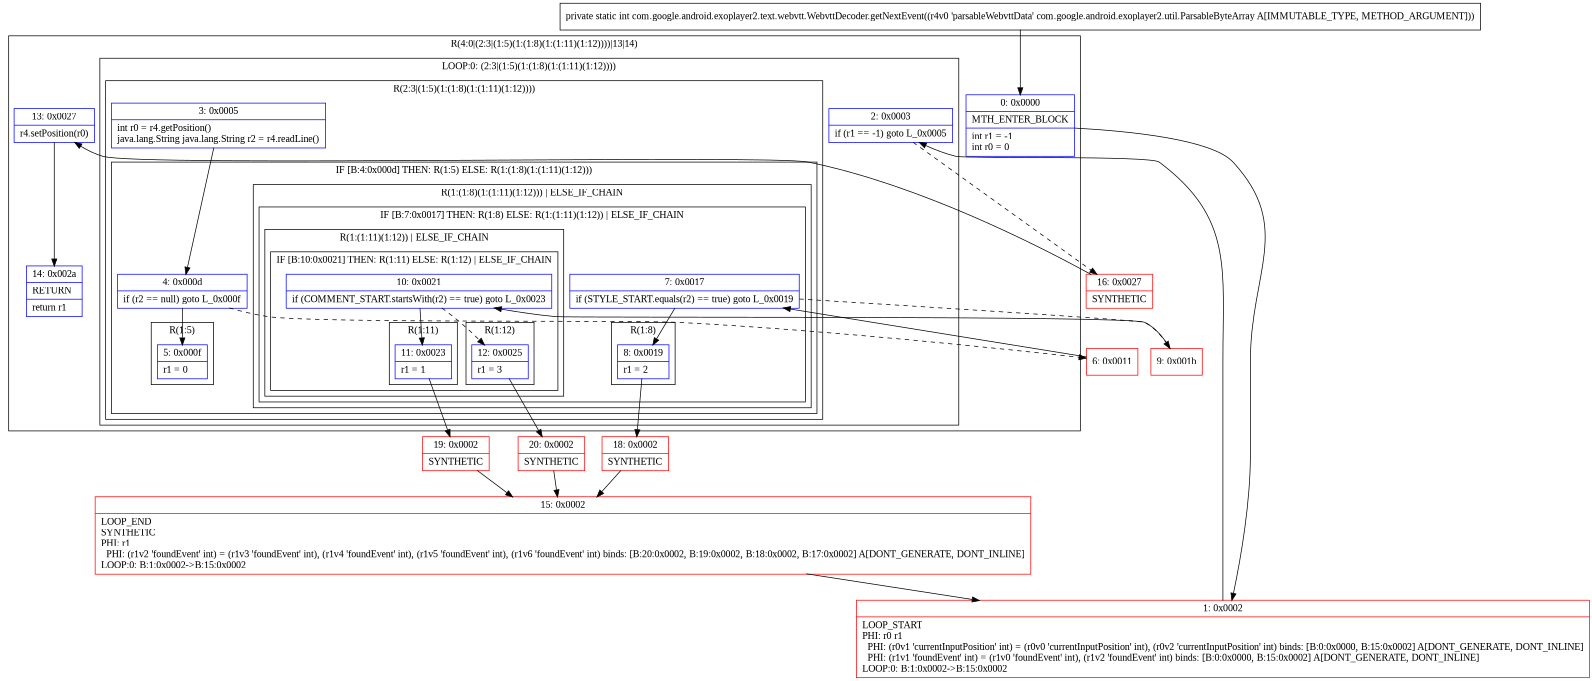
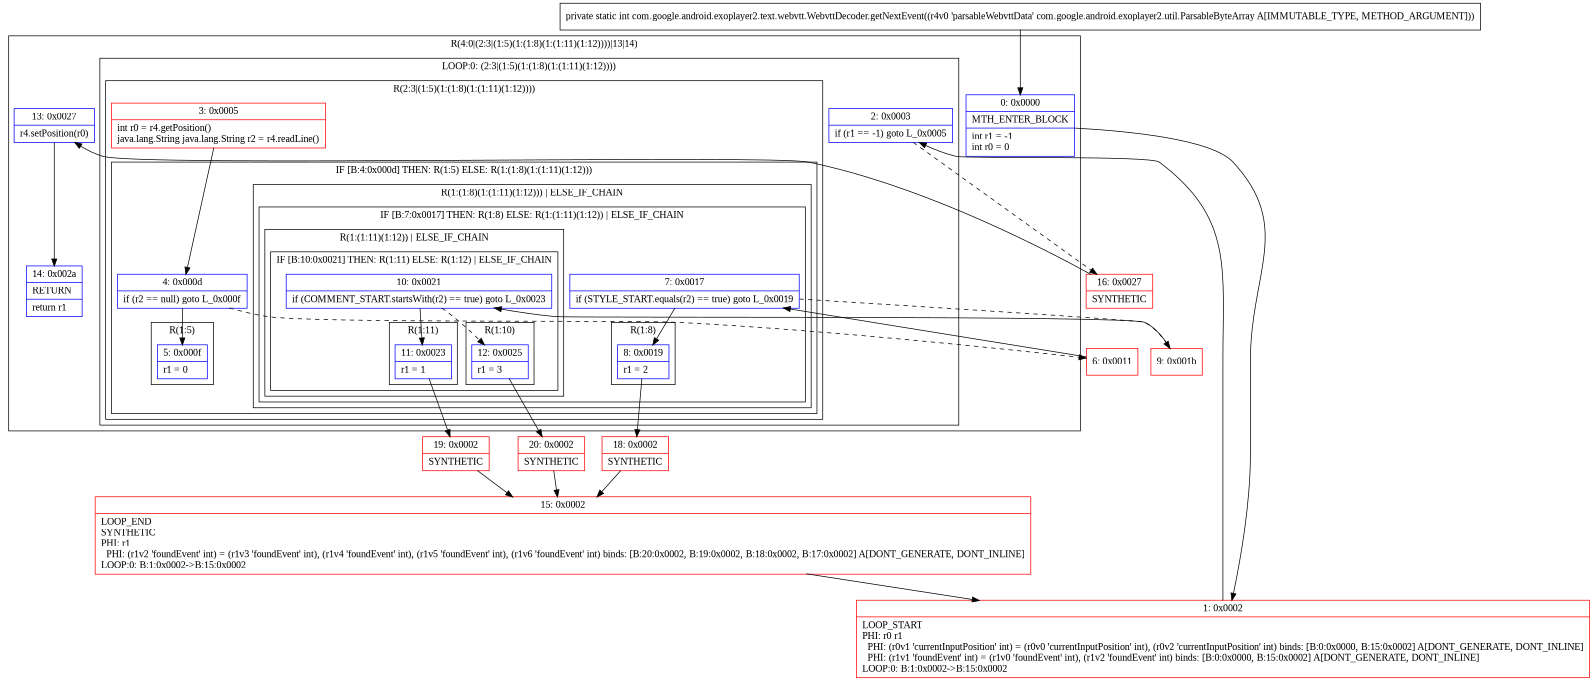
node "3: 0x0005": color blue -> red
cluster "R(1:12)": label "R(1:12)" -> "R(1:10)"
